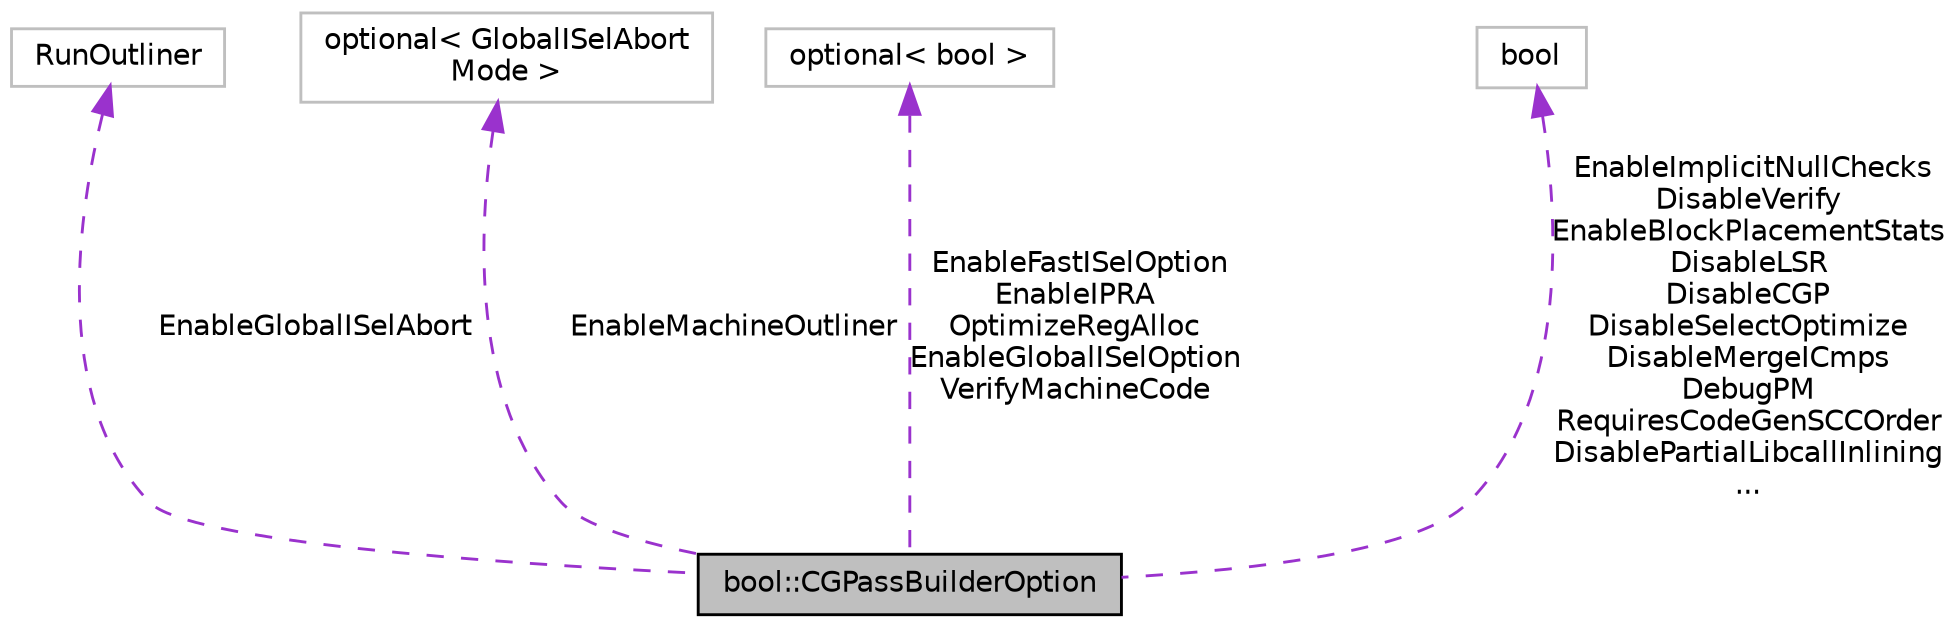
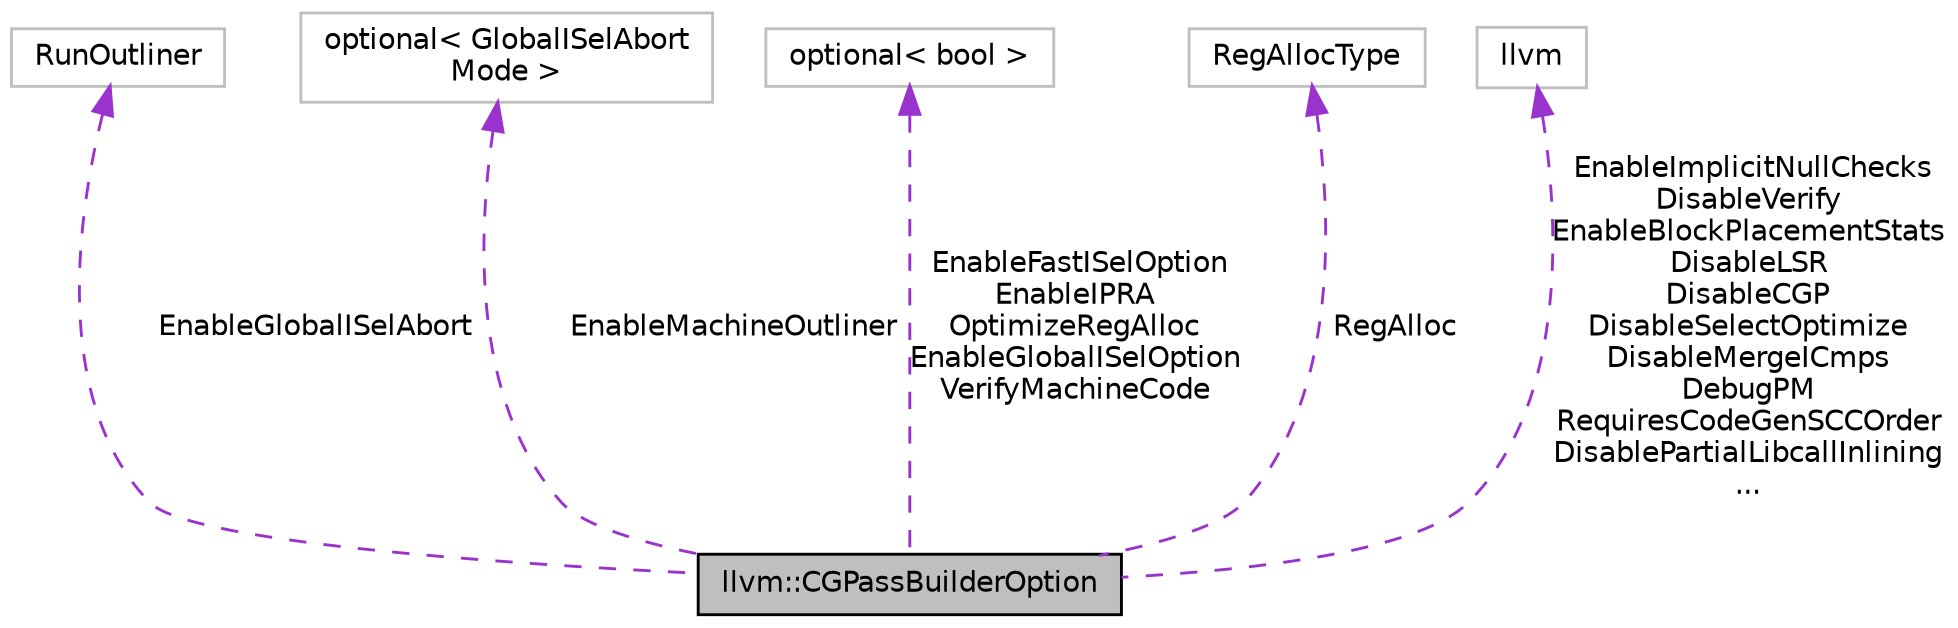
node "RegAllocType": added
node "bool": label "bool" -> "llvm"
node "bool::CGPassBuilderOption": label "bool::CGPassBuilderOption" -> "llvm::CGPassBuilderOption"
